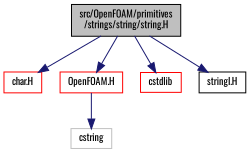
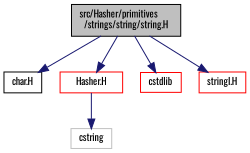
node "src/OpenFOAM/primitives /strings/string/string.H": label "src/OpenFOAM/primitives /strings/string/string.H" -> "src/Hasher/primitives /strings/string/string.H"
node "char.H": color red -> black
node "OpenFOAM.H": label "OpenFOAM.H" -> "Hasher.H"
node "stringI.H": color black -> red
